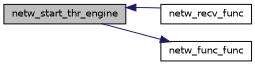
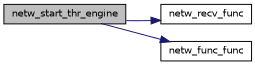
edge "netw_recv_func" -> "netw_start_thr_engine": reversed
